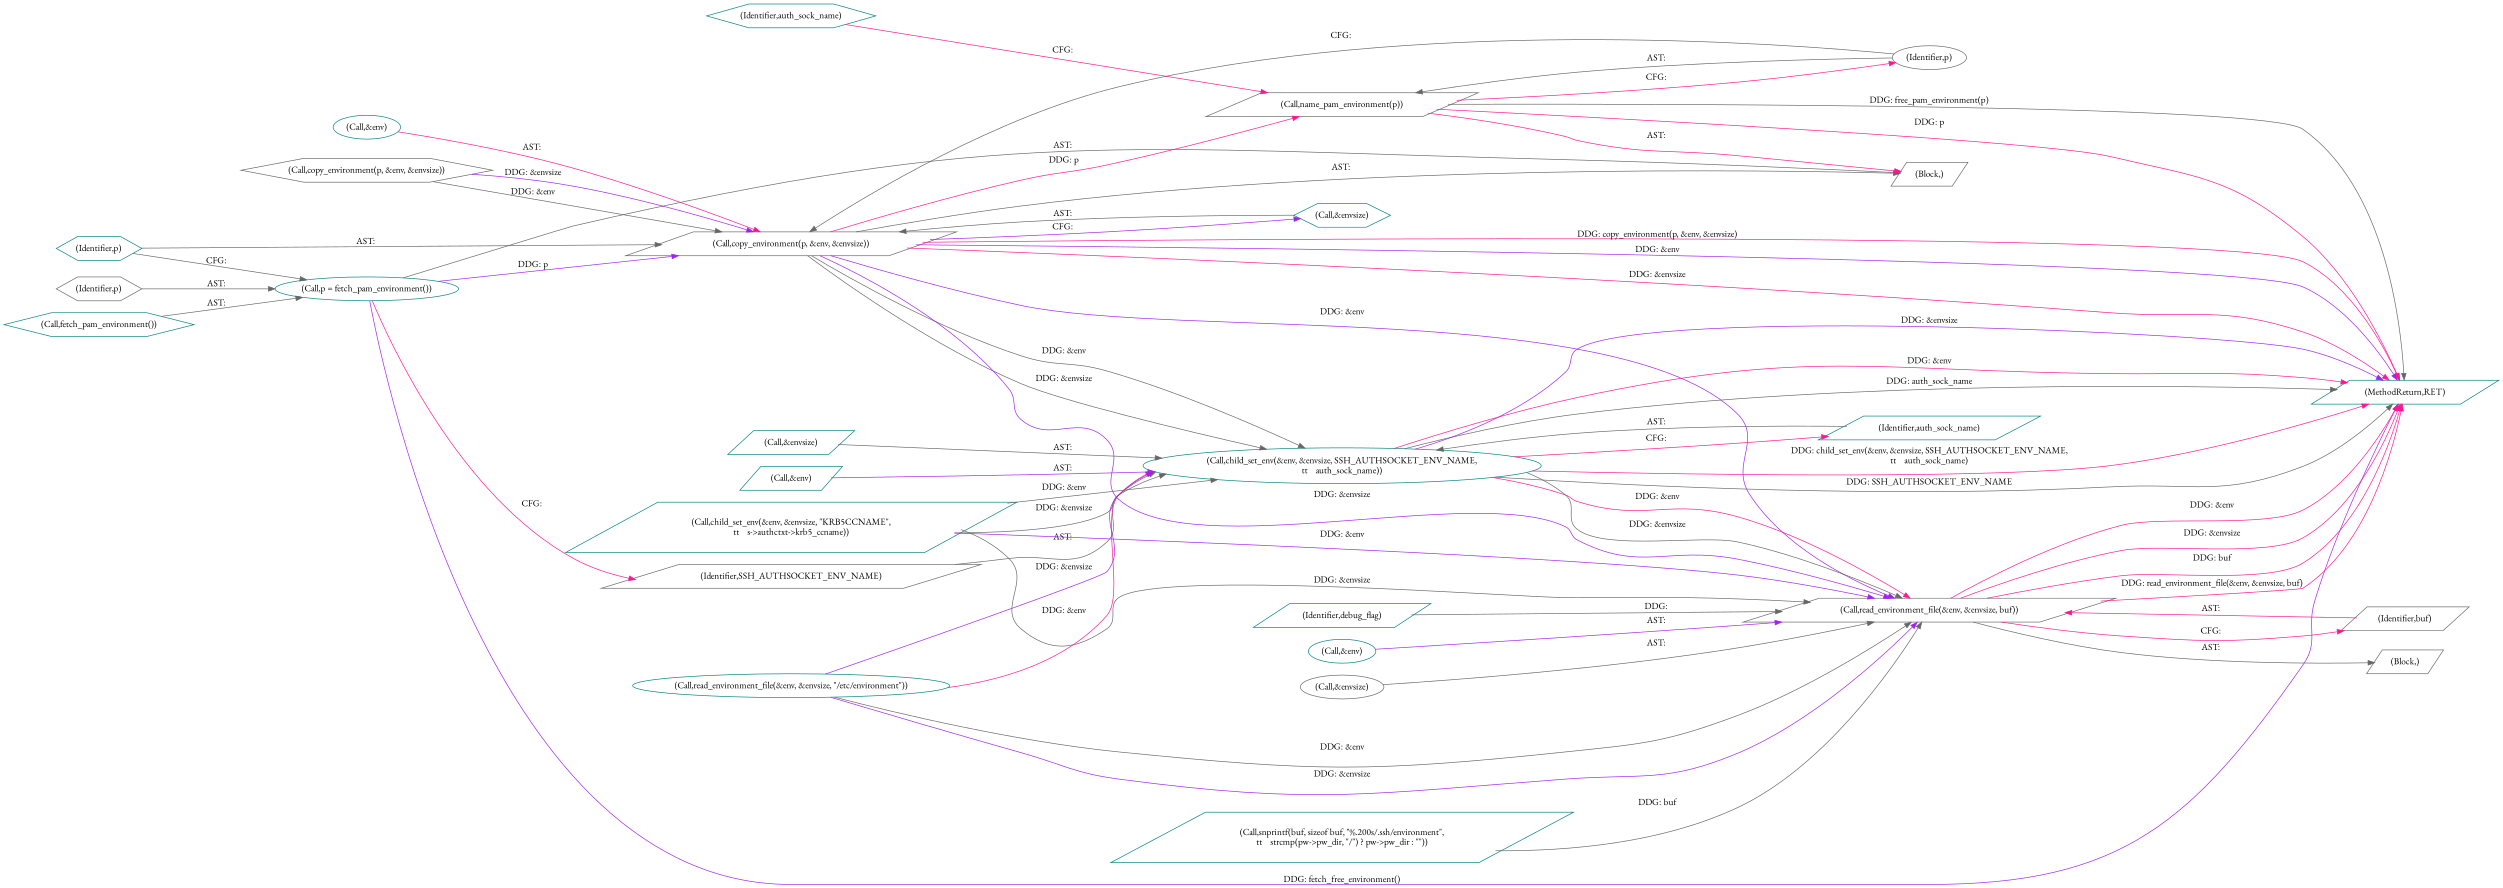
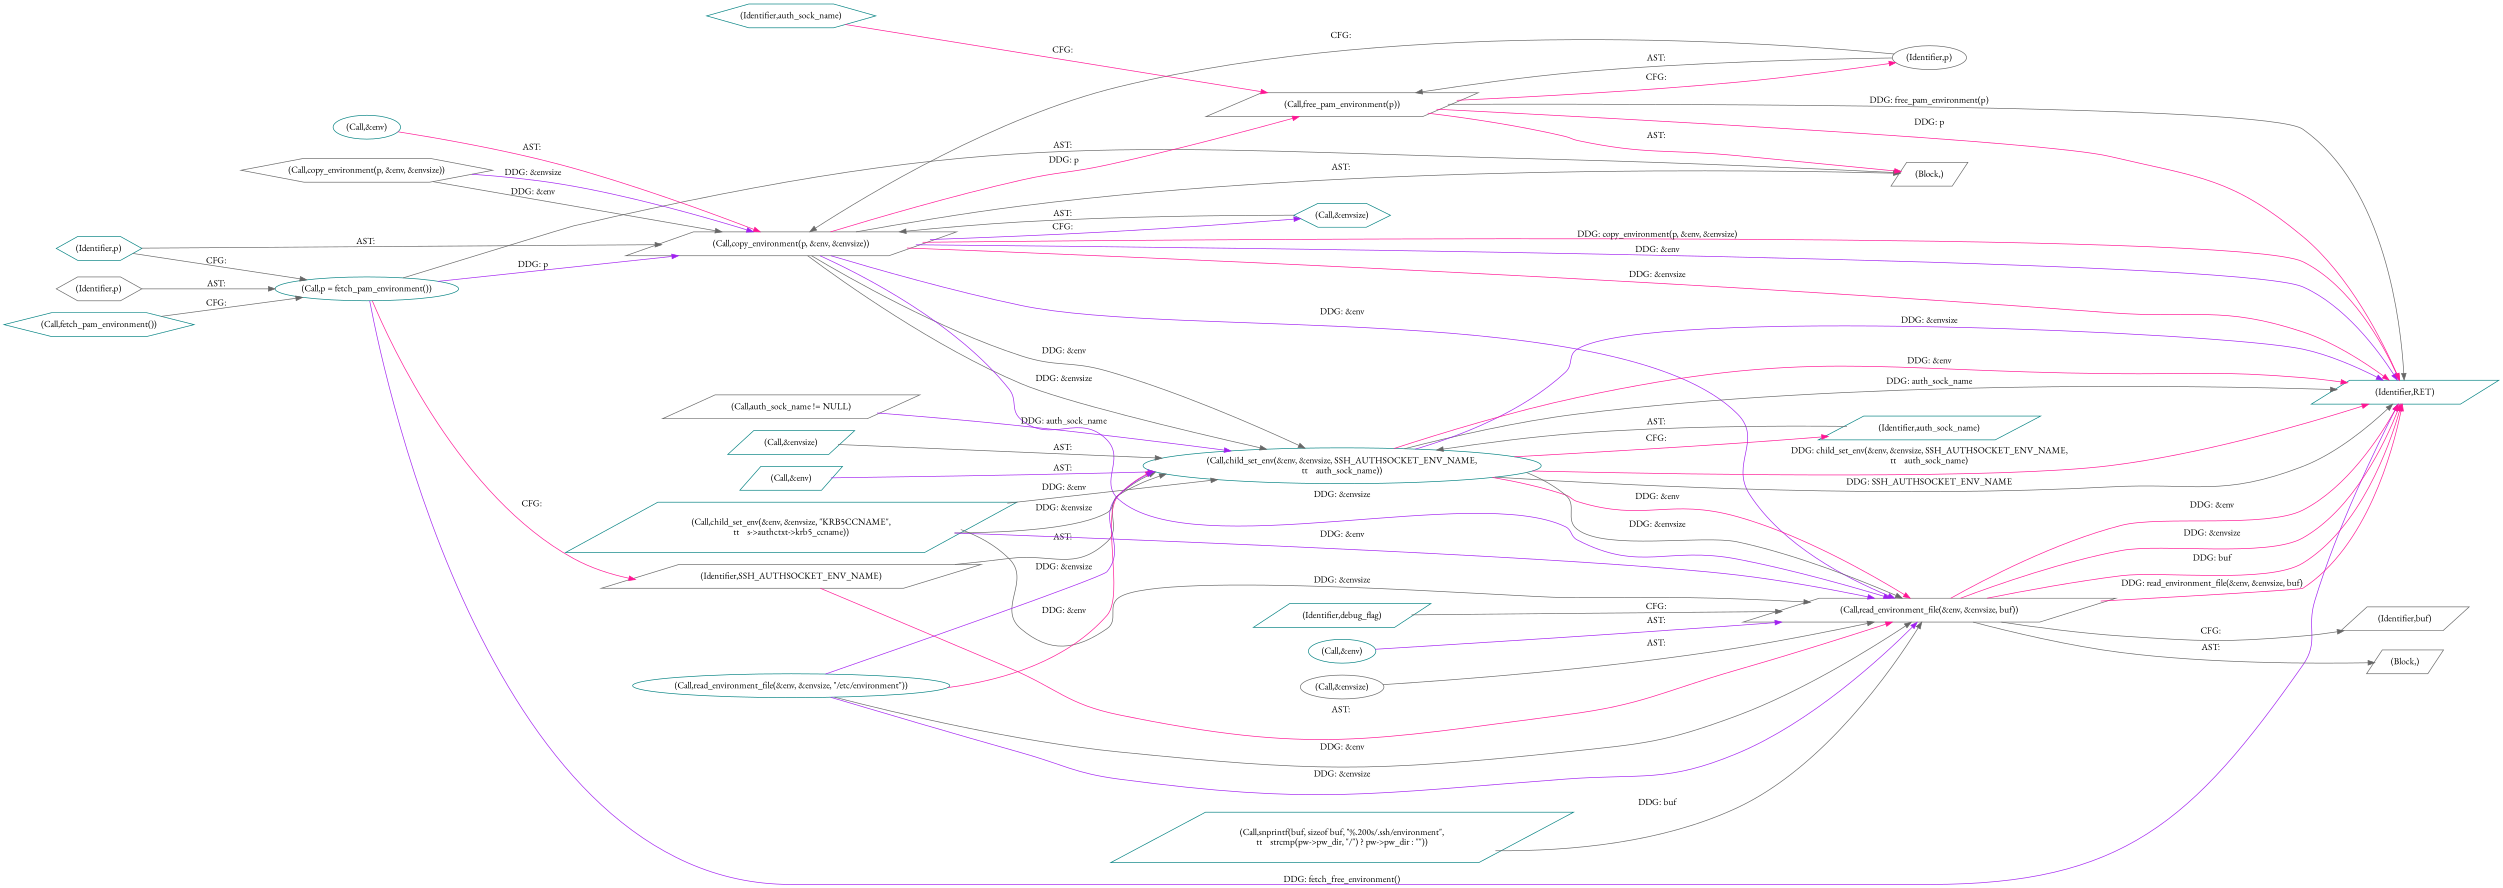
node "(Call,name_pam_environment(p))": label "(Call,name_pam_environment(p))" -> "(Call,free_pam_environment(p))"
edge "(Call,fetch_pam_environment())" -> "(Call,p = fetch_pam_environment())": label "AST: " -> "CFG: "
node "(MethodReturn,RET)": label "(MethodReturn,RET)" -> "(Identifier,RET)"
node "(Call,auth_sock_name != NULL)": added
edge "(Identifier,debug_flag)" -> "(Call,read_environment_file(&env, &envsize, buf))": label "DDG: " -> "CFG: "
edge "(Identifier,buf)" -> "(Call,read_environment_file(&env, &envsize, buf))": now "(Identifier,SSH_AUTHSOCKET_ENV_NAME)" -> "(Call,read_environment_file(&env, &envsize, buf))"
edge "(Call,read_environment_file(&env, &envsize, buf))" -> "(Identifier,buf)": color deeppink -> gray40
